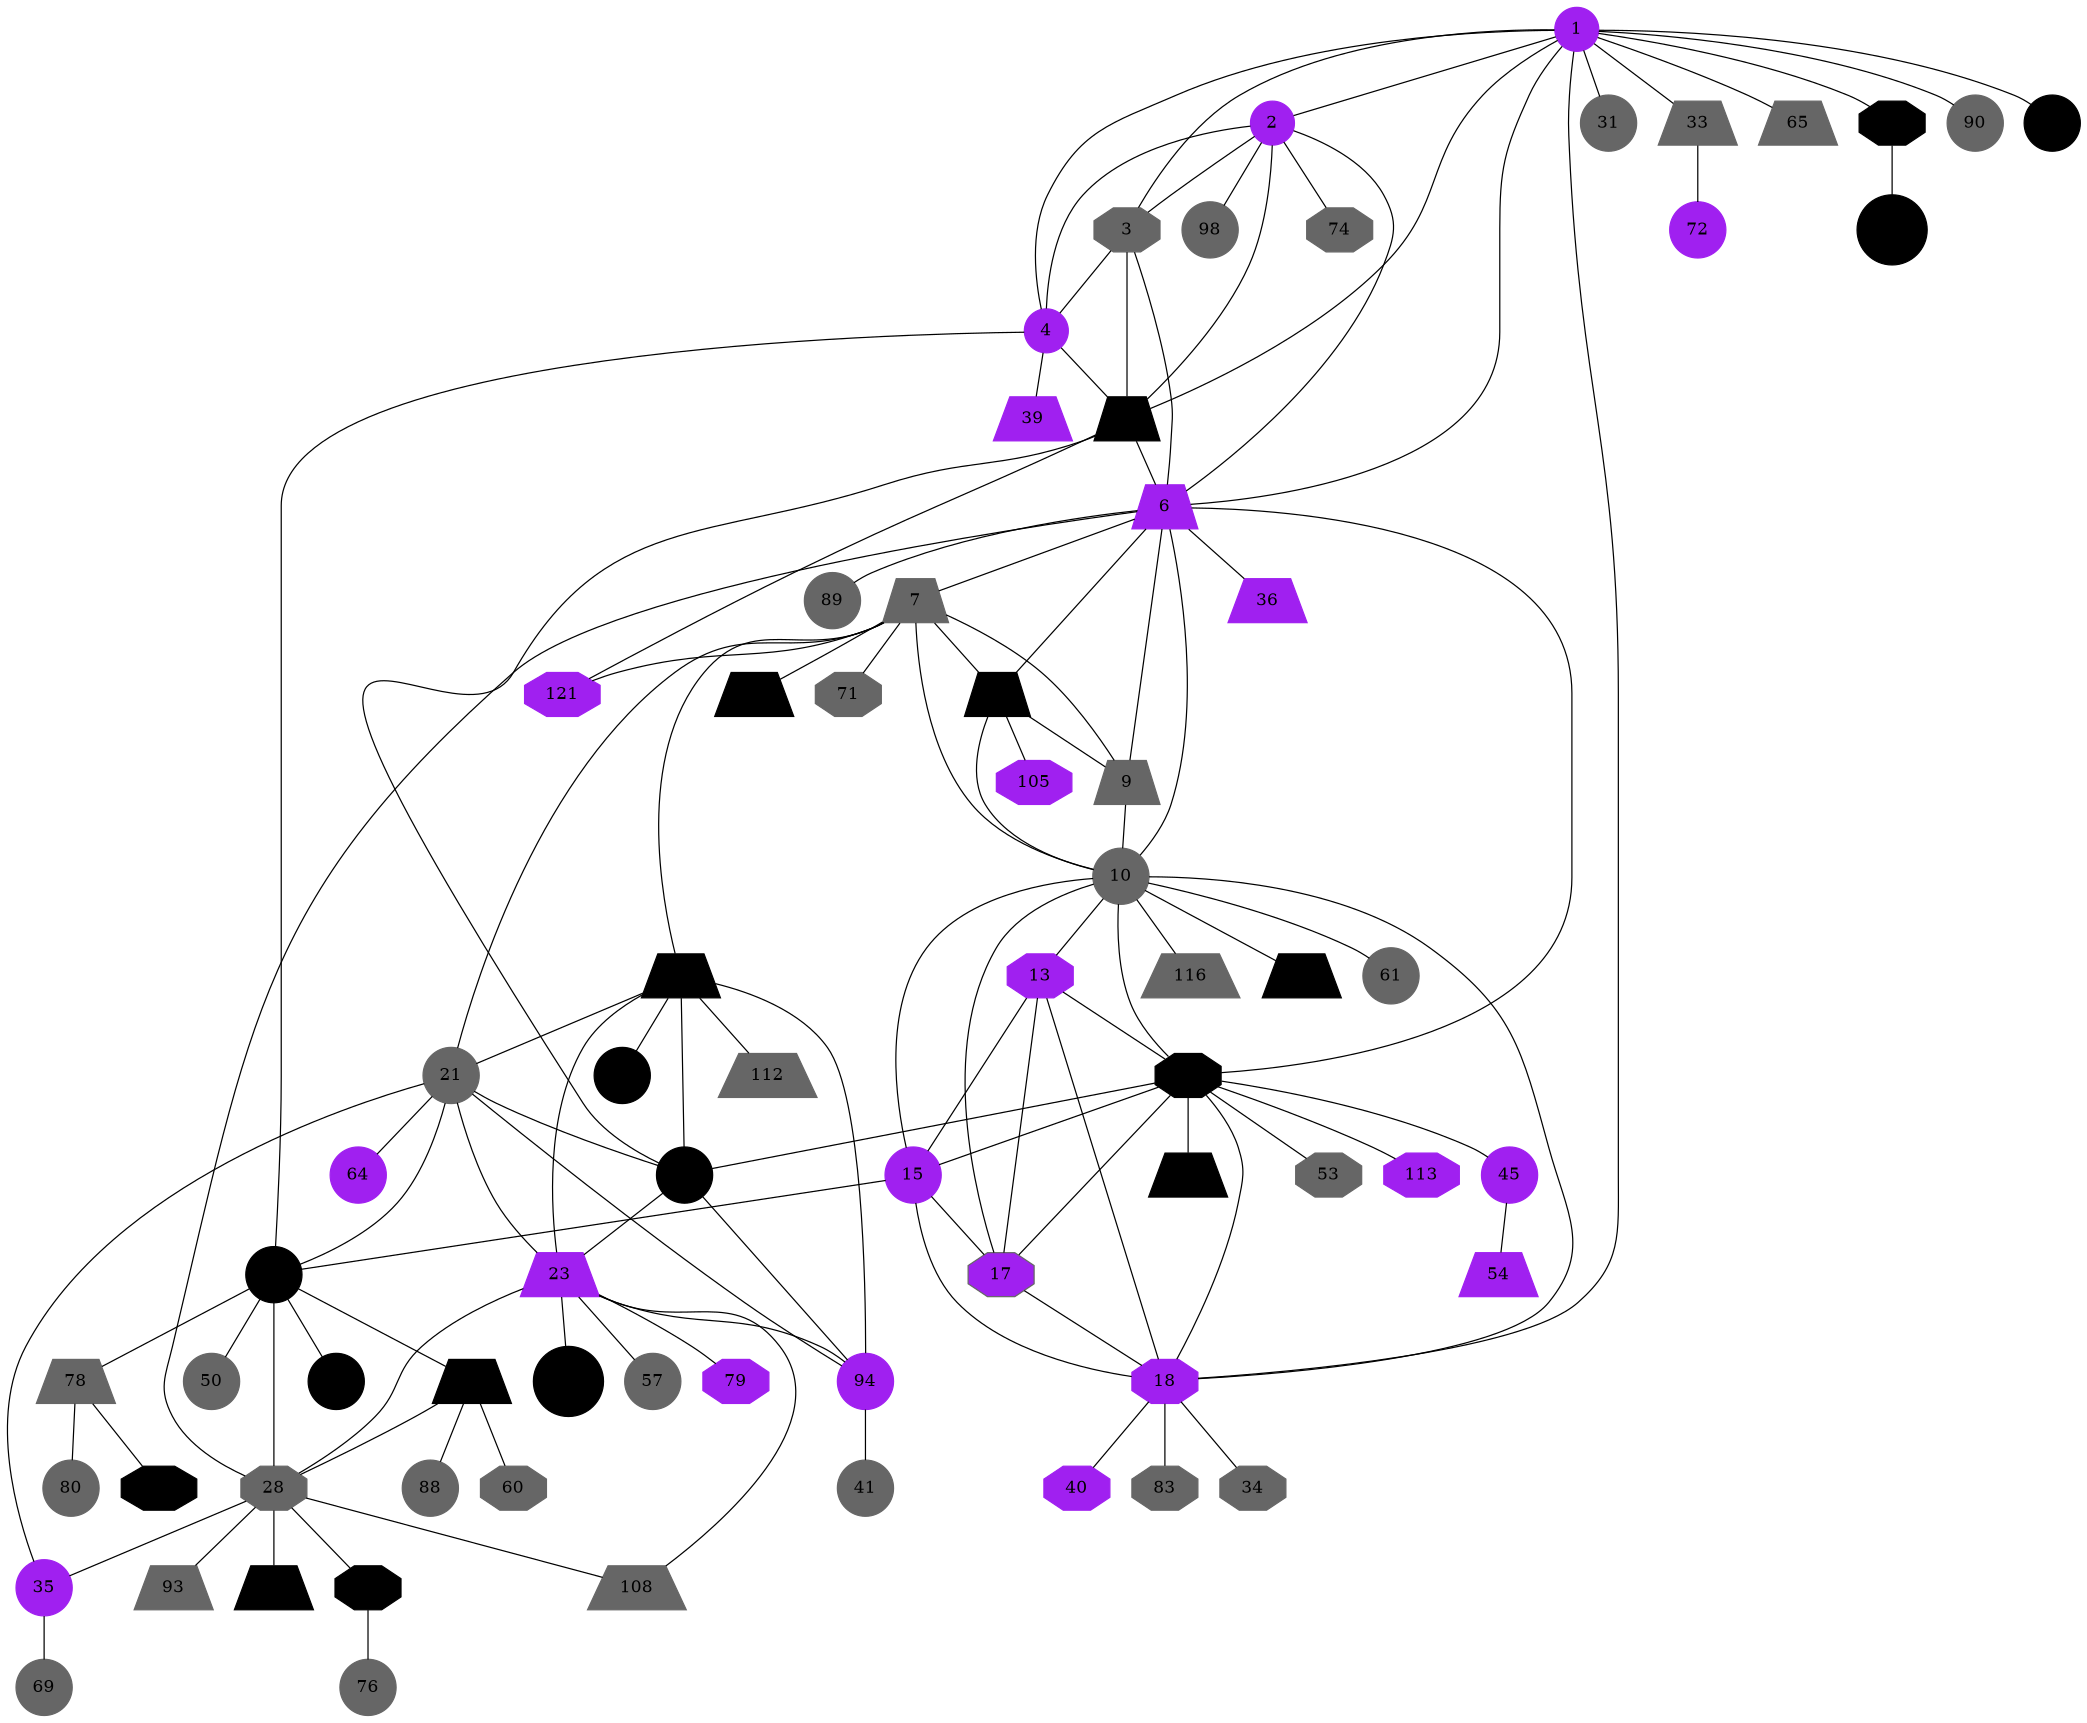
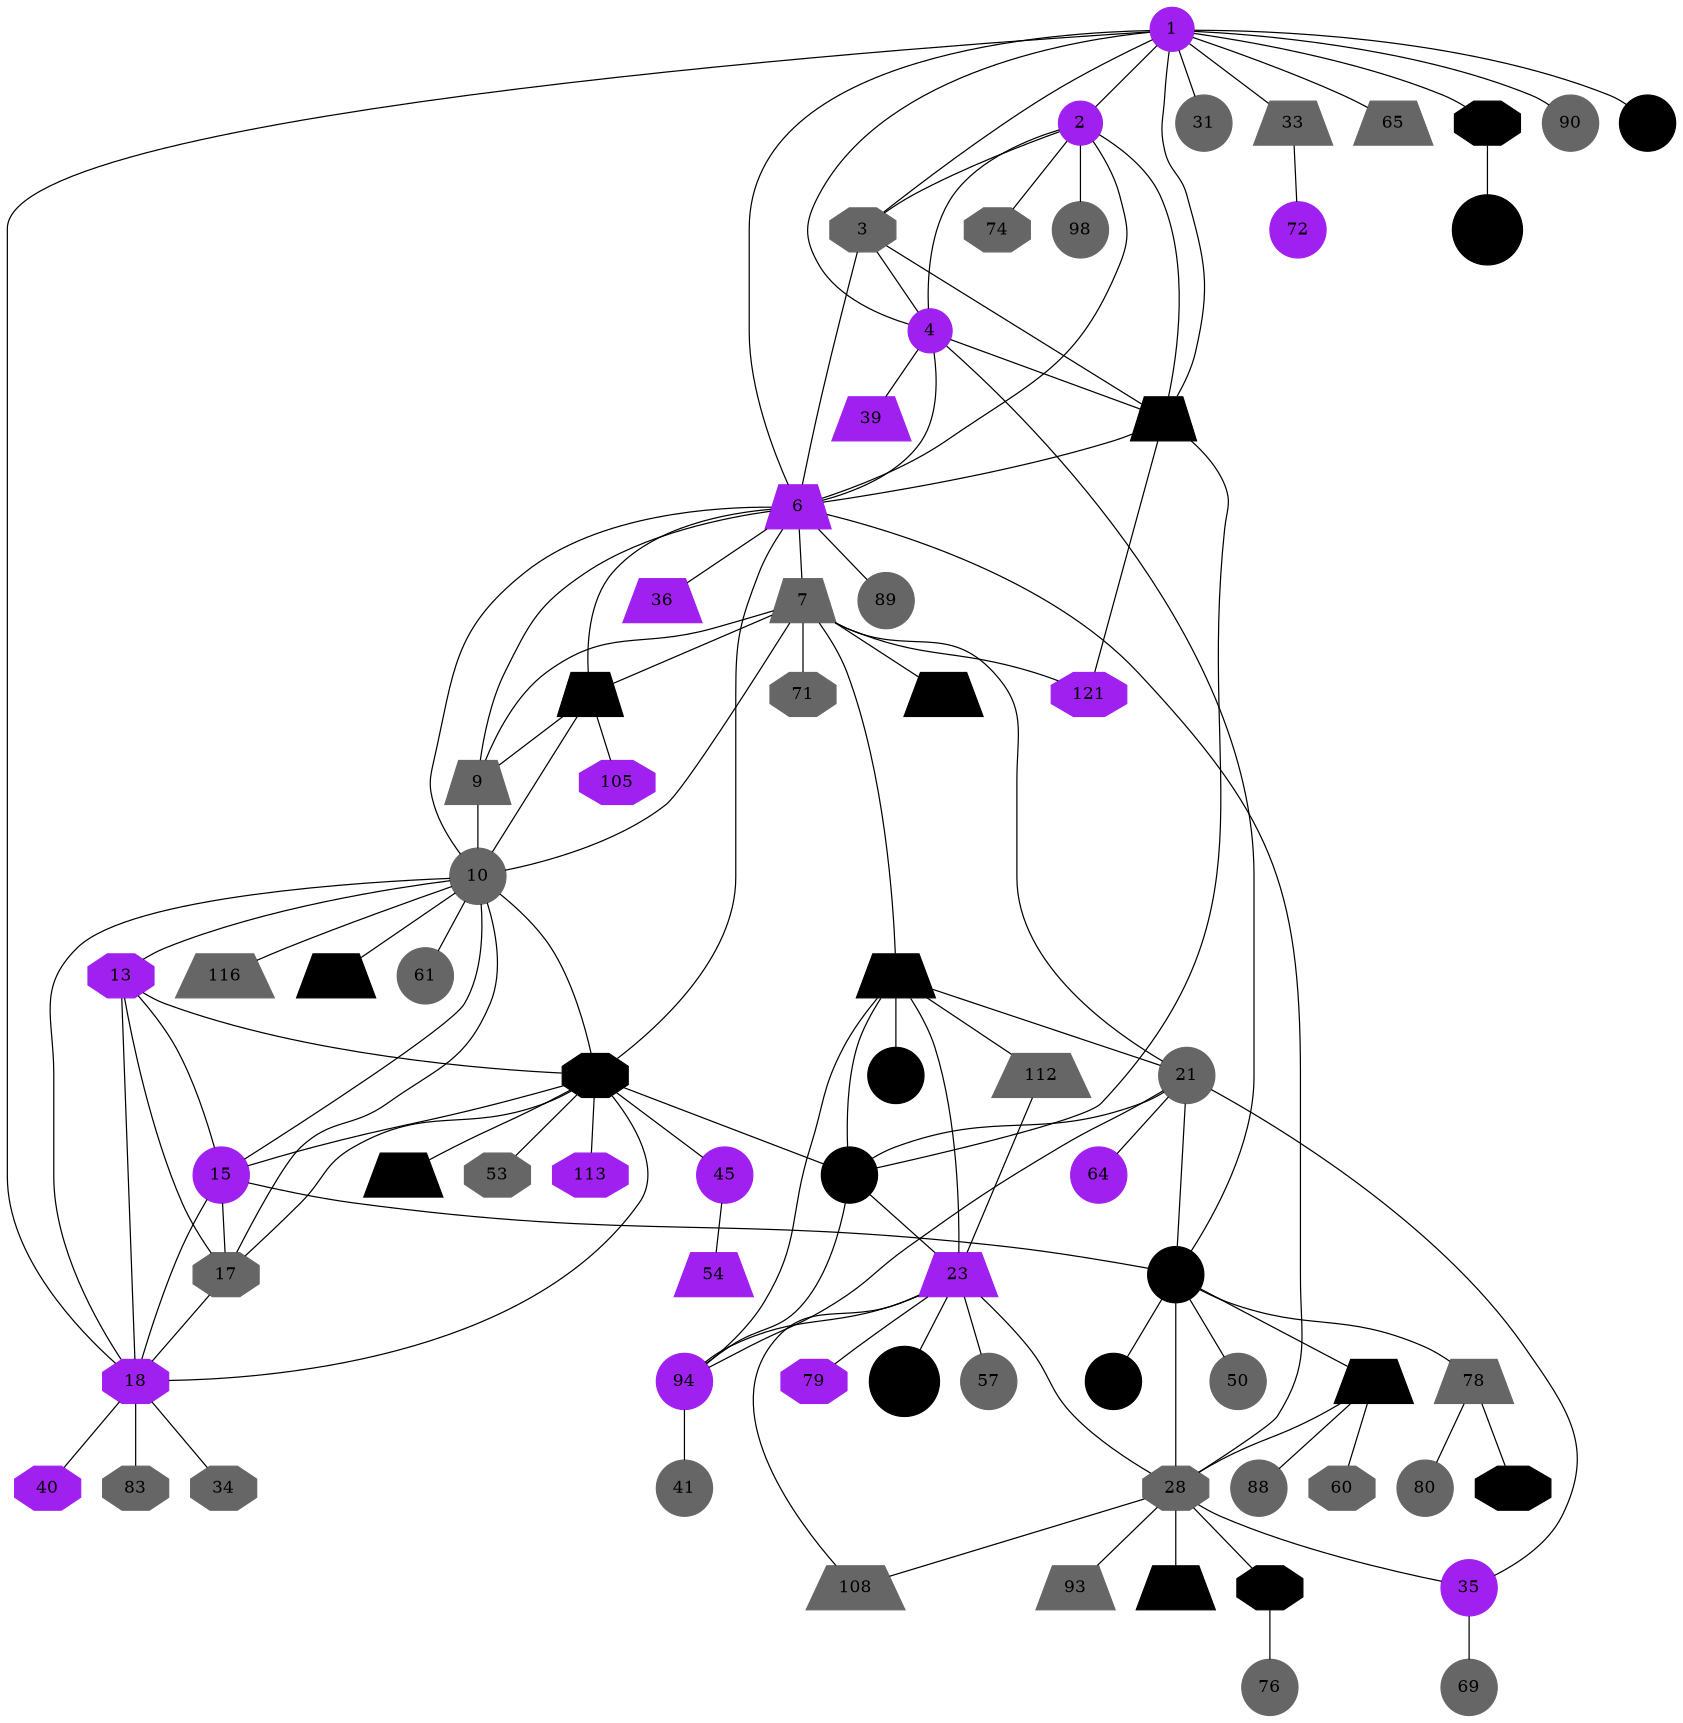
edge "4" -- "6": added
edge "21" -- "23": now "112" -- "23"
node "17": fillcolor purple -> gray40
